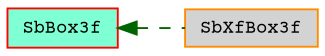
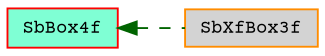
node "SbBox3f": label "SbBox3f" -> "SbBox4f"
